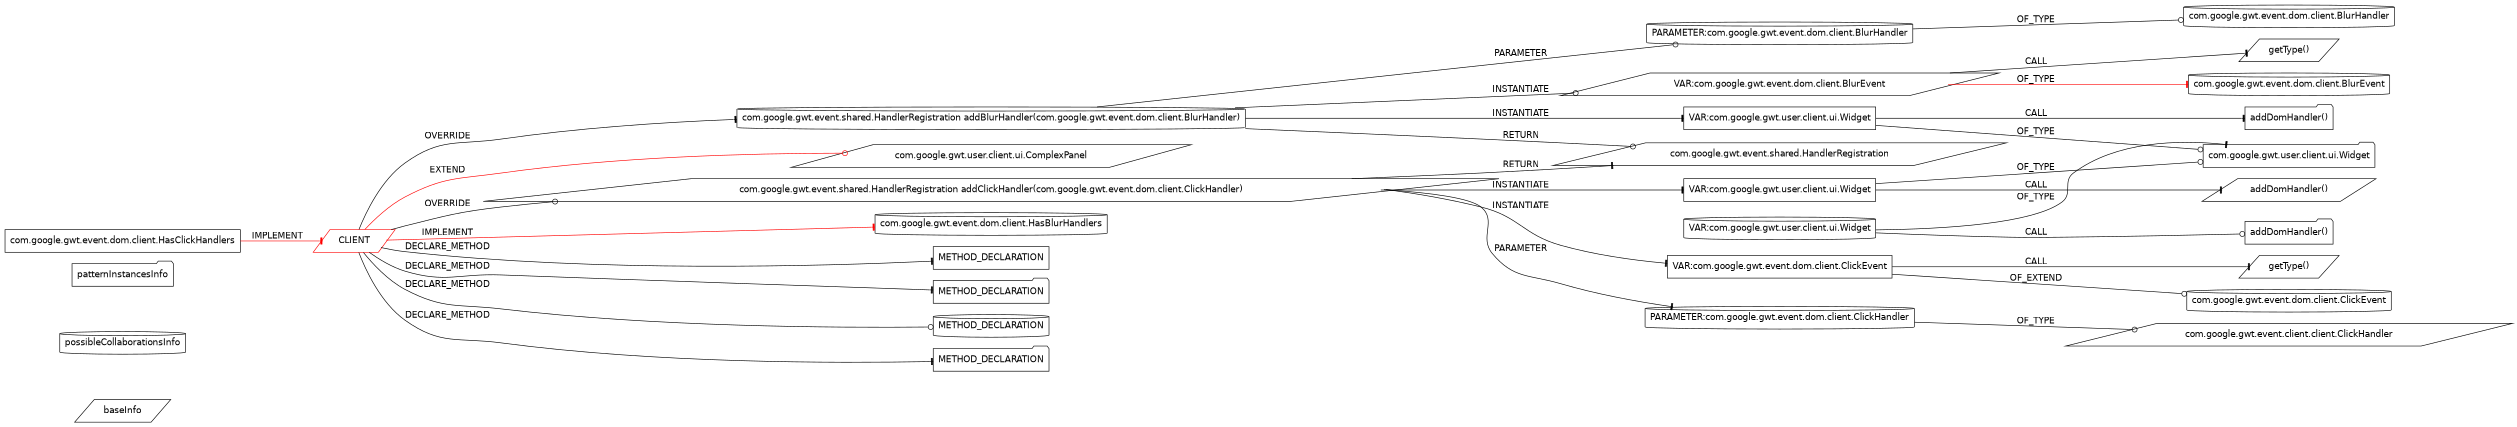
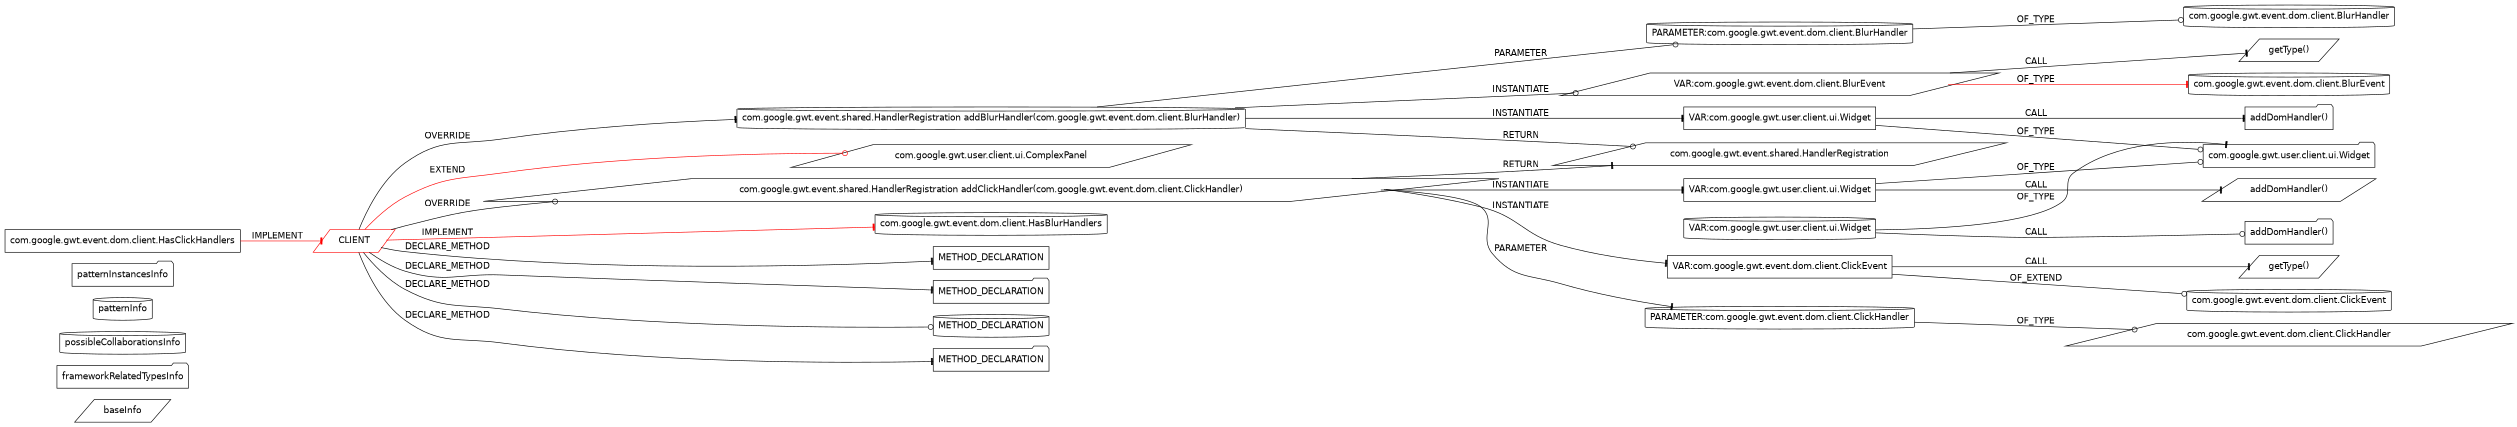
node "patternInfo": added
node "com.google.gwt.event.client.client.ClickHandler": label "com.google.gwt.event.client.client.ClickHandler" -> "com.google.gwt.event.dom.client.ClickHandler"
node "frameworkRelatedTypesInfo": added
